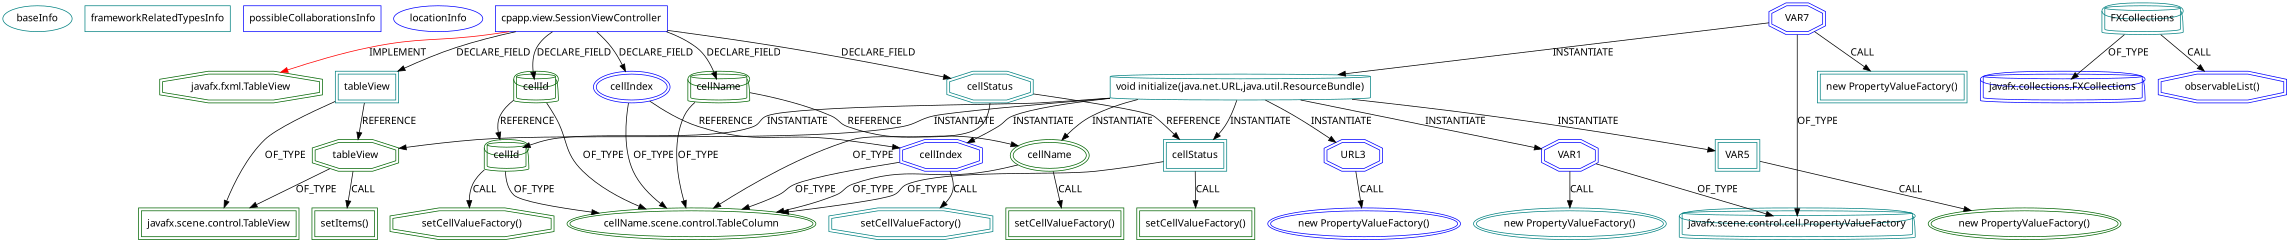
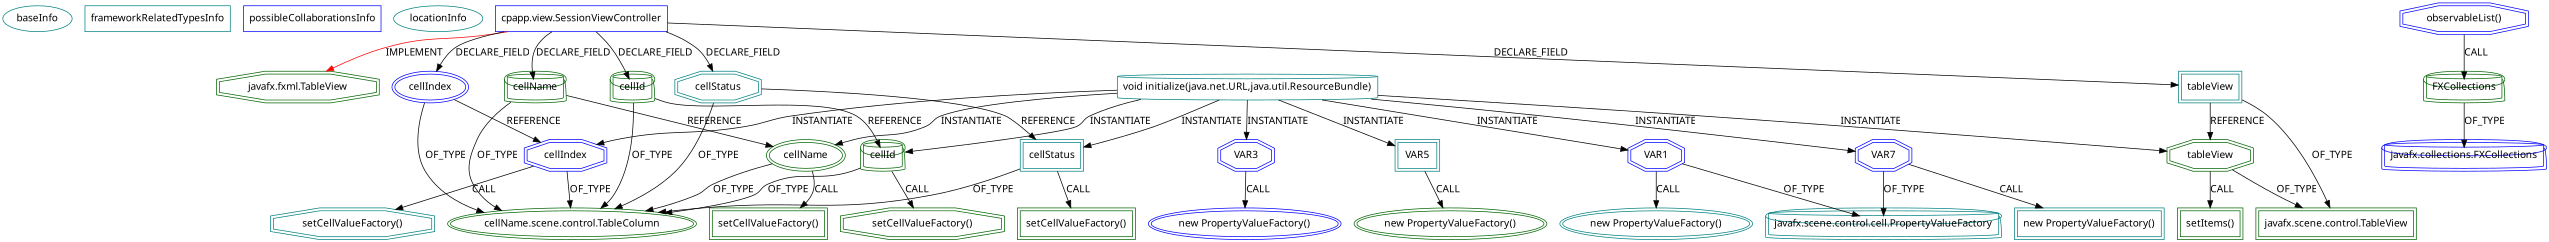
node "locationInfo": color blue -> teal
node "FXCollections": color teal -> darkgreen
edge "VAR7" -> "void initialize(java.net.URL,java.util.ResourceBundle)": reversed
edge "FXCollections" -> "observableList()": reversed
node "URL3": label "URL3" -> "VAR3"
